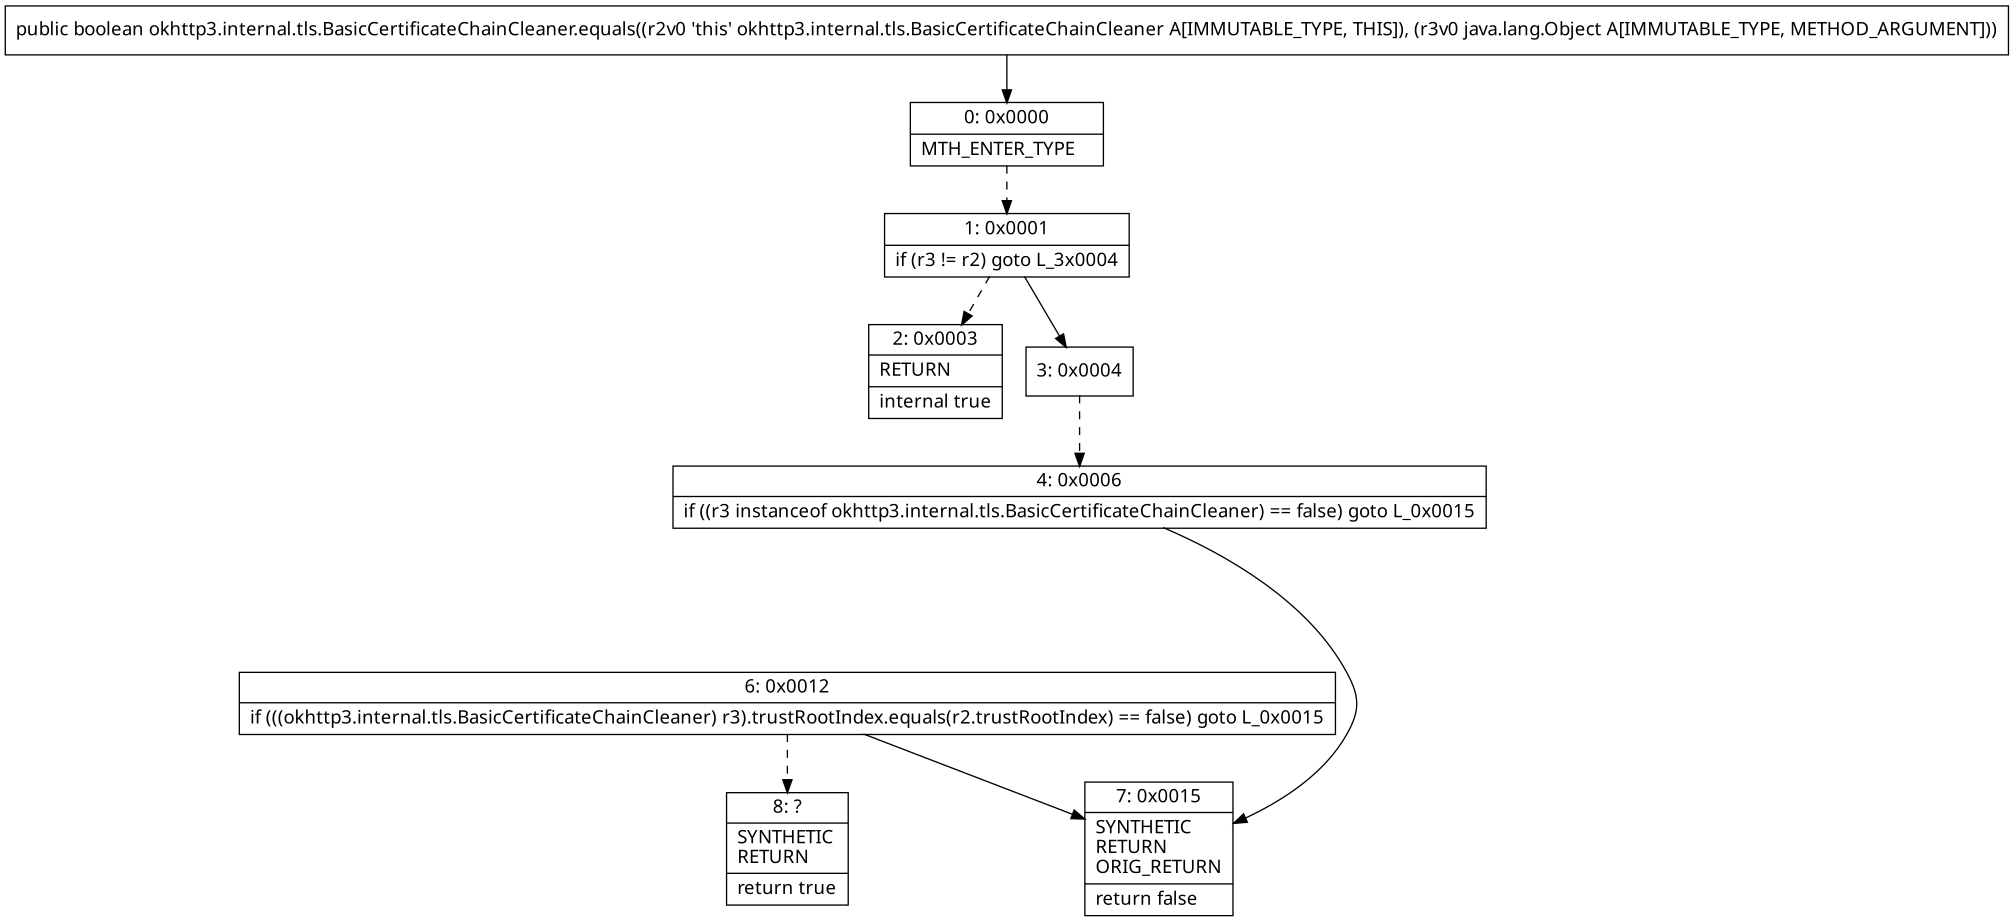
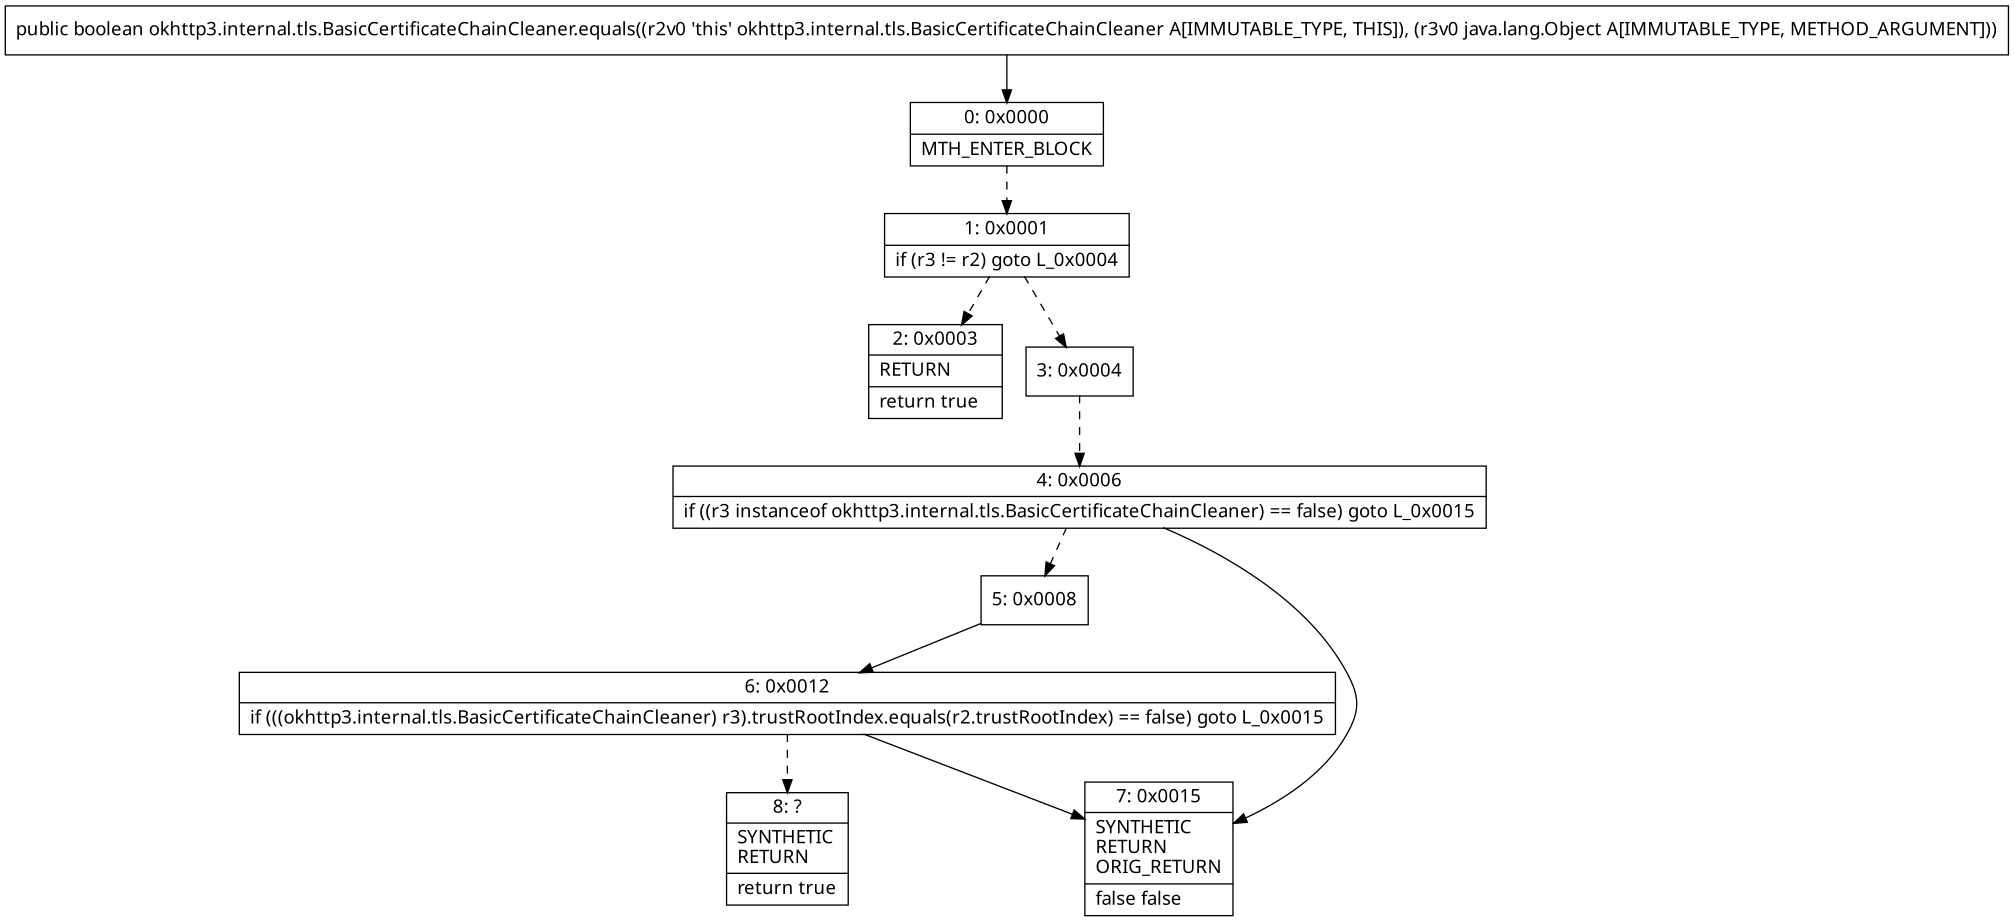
node "0: 0x0000": text "MTH_ENTER_TYPE" -> "MTH_ENTER_BLOCK"
node "1: 0x0001": text "if (r3 != r2) goto L_3x0004" -> "if (r3 != r2) goto L_0x0004"
edge "1: 0x0001" -> "3: 0x0004": style solid -> dashed
node "2: 0x0003": text "internal true" -> "return true"
node "5: 0x0008": added
node "7: 0x0015": text "return false" -> "false false"
